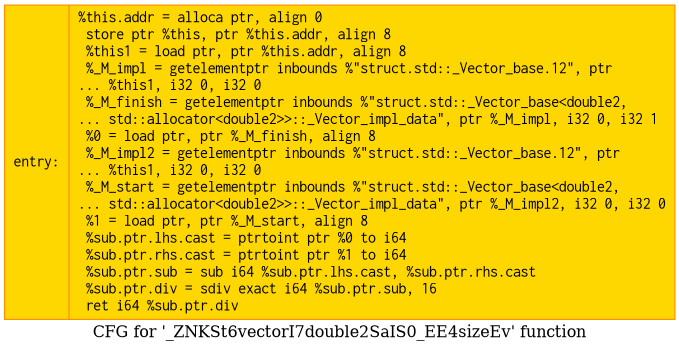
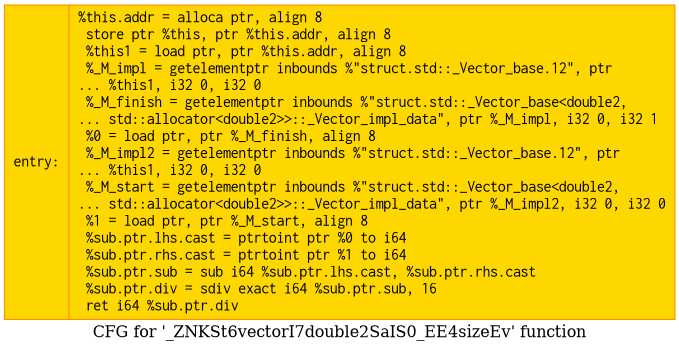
node "entry:": text "%this.addr = alloca ptr, align 0" -> "%this.addr = alloca ptr, align 8"
